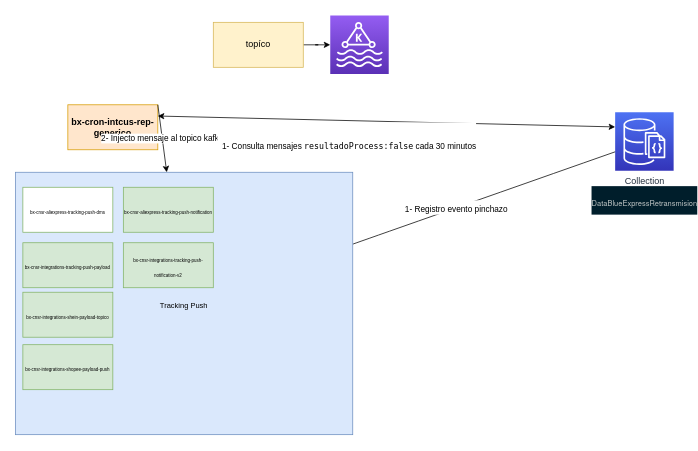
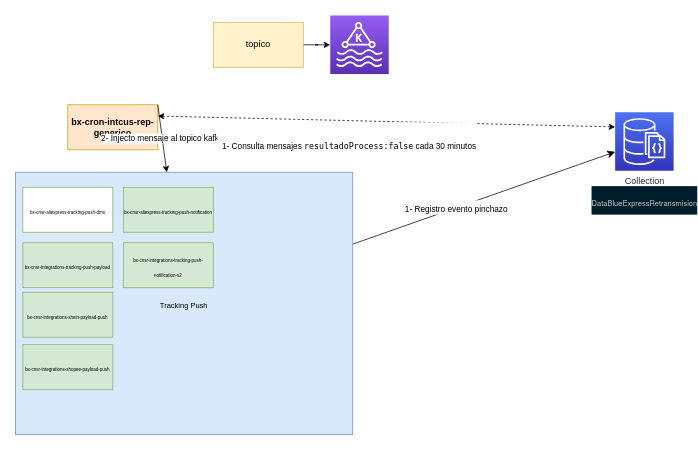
edge "bx-cron-intcus-rep-generico" -- "CollectionDataBlueExpressRetransmision": style solid -> dashed
edge "CollectionDataBlueExpressRetransmision" -- "Tracking Push": arrowhead none -> classic
node "bx-cnsr-integrations-shein-payload-topico": label "bx-cnsr-integrations-shein-payload-topico" -> "bx-cnsr-integrations-shein-payload-push"
